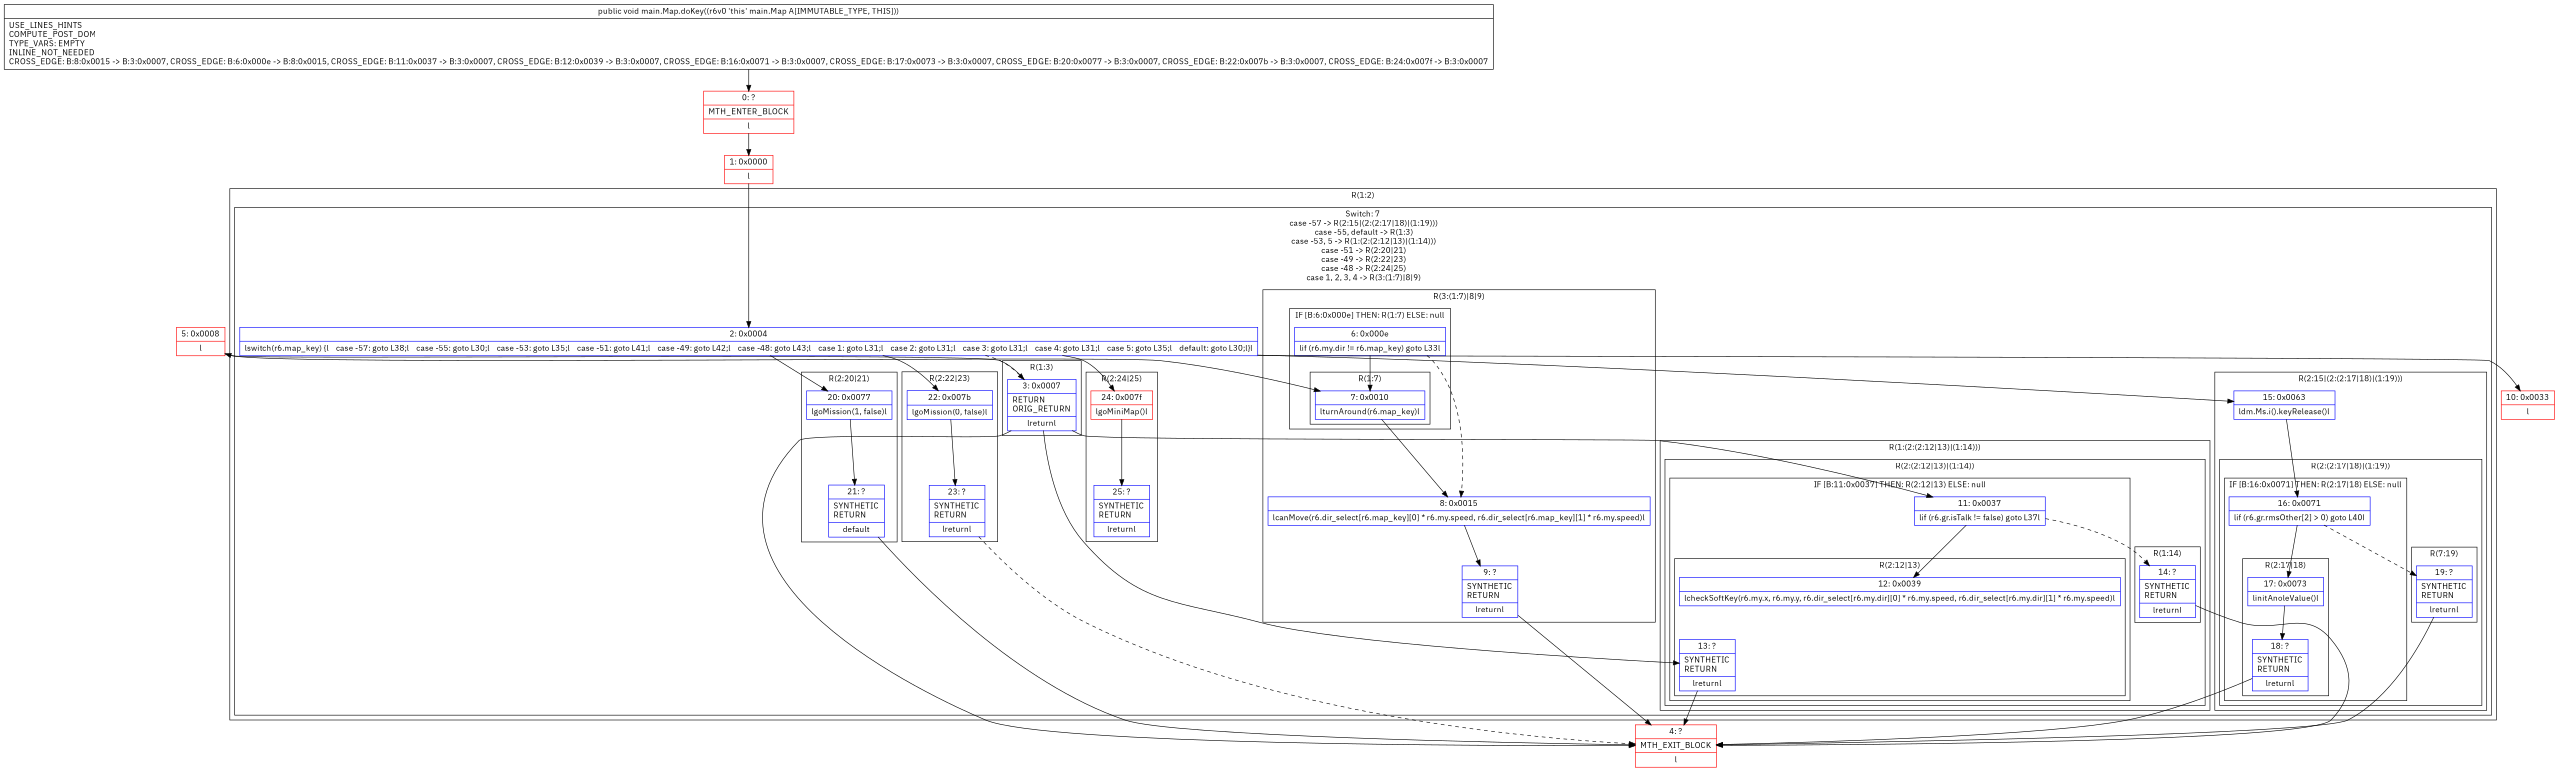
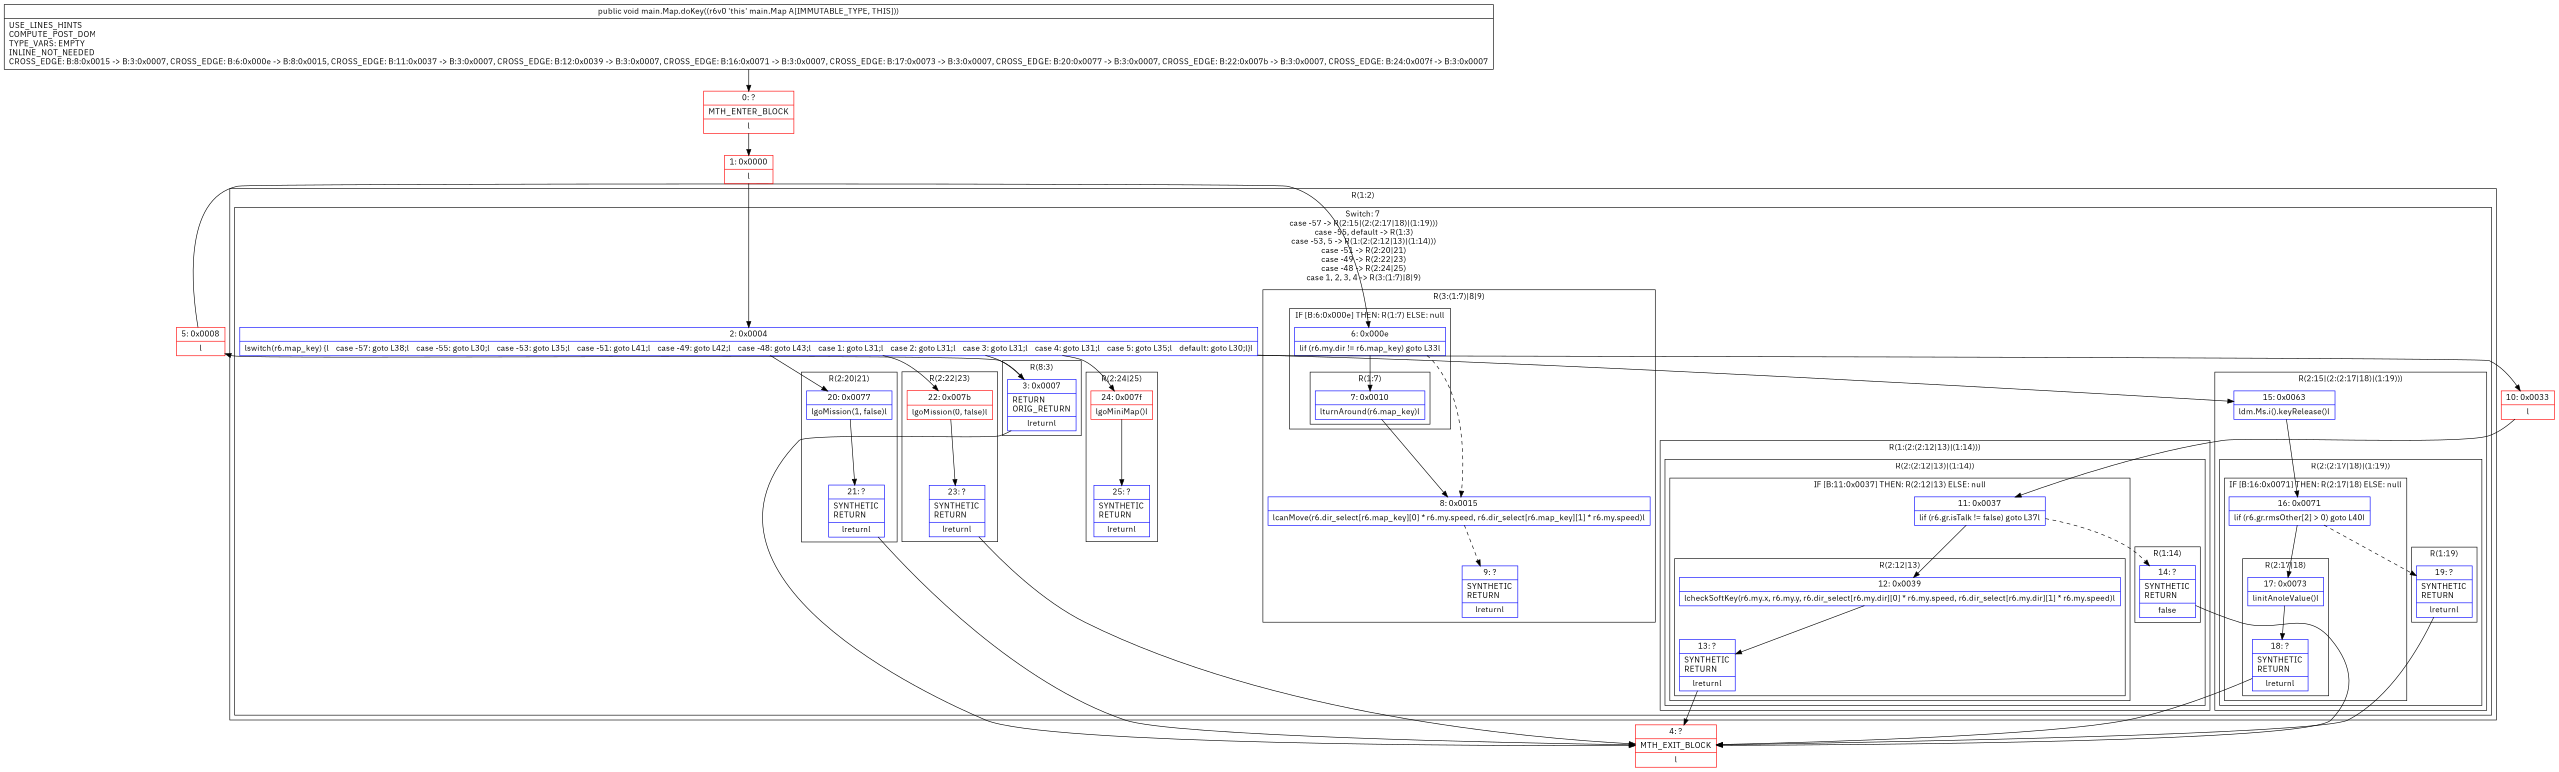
edge "5: 0x0008" -> "7: 0x0010": now "5: 0x0008" -> "6: 0x000e"
edge "2: 0x0004" -> "3: 0x0007": style dashed -> solid
cluster "R(1:3)": label "R(1:3)" -> "R(8:3)"
node "22: 0x007b": color blue -> red
edge "3: 0x0007" -> "11: 0x0037": now "10: 0x0033" -> "11: 0x0037"
node "21: ?": text "default" -> "lreturnl"
edge "8: 0x0015" -> "9: ?": style solid -> dashed
cluster "R(7:19)": label "R(7:19)" -> "R(1:19)"
node "14: ?": text "lreturnl" -> "false"
edge "3: 0x0007" -> "13: ?": now "12: 0x0039" -> "13: ?"
edge "9: ?" -> "4: ?": removed
edge "23: ?" -> "4: ?": style dashed -> solid
